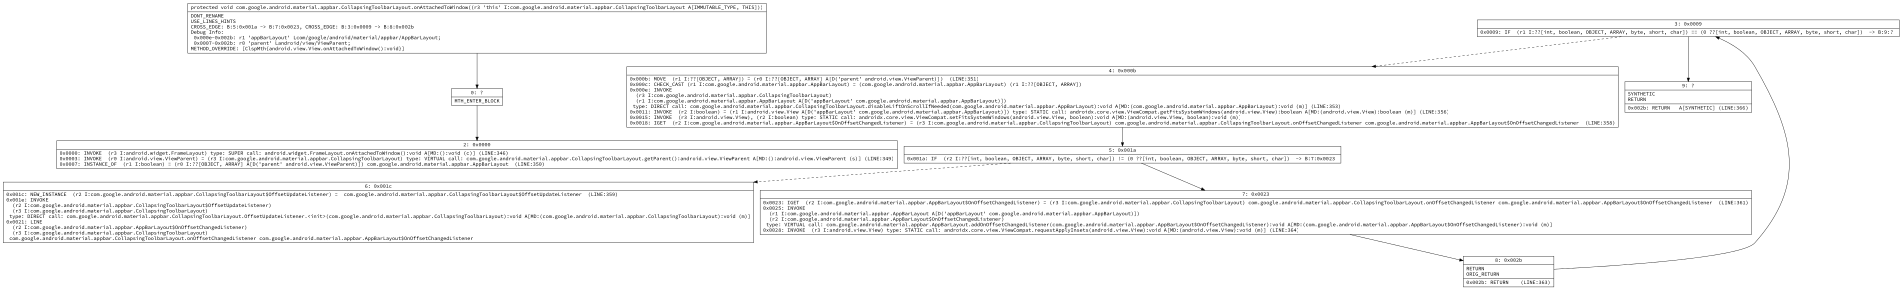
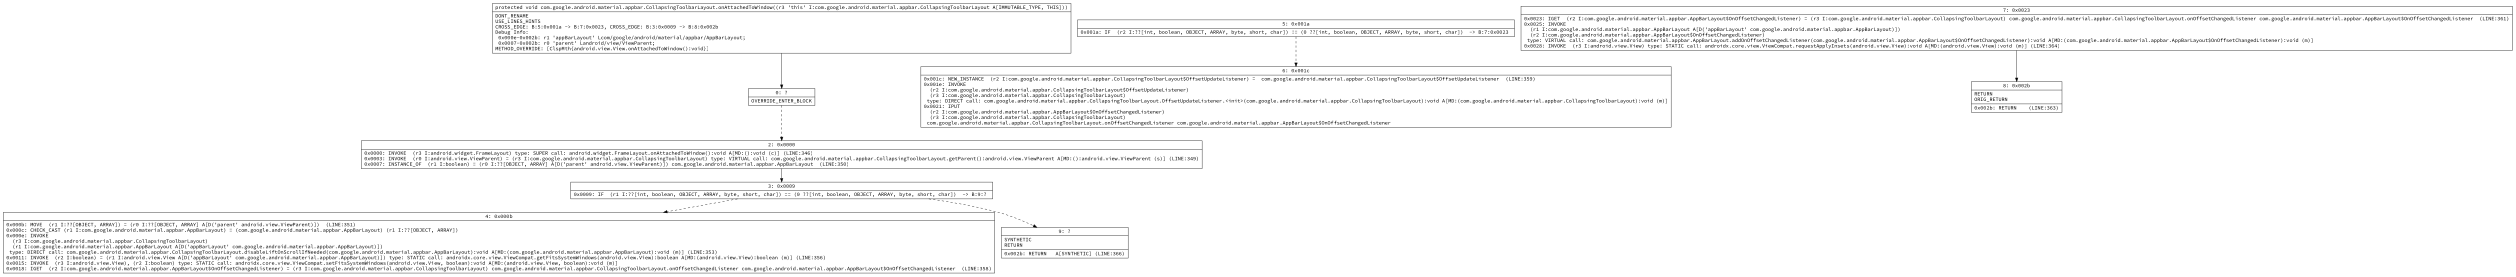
edge "3: 0x0009" -> "9: ?": style solid -> dashed
node "0: ?": text "MTH_ENTER_BLOCK" -> "OVERRIDE_ENTER_BLOCK"
edge "0: ?" -> "2: 0x0000": style solid -> dashed
edge "4: 0x000b" -> "5: 0x001a": removed
edge "5: 0x001a" -> "7: 0x0023": removed
node "6: 0x001c": text "0x0021: LINE" -> "0x0021: IPUT"
edge "8: 0x002b" -> "3: 0x0009": now "2: 0x0000" -> "3: 0x0009"
